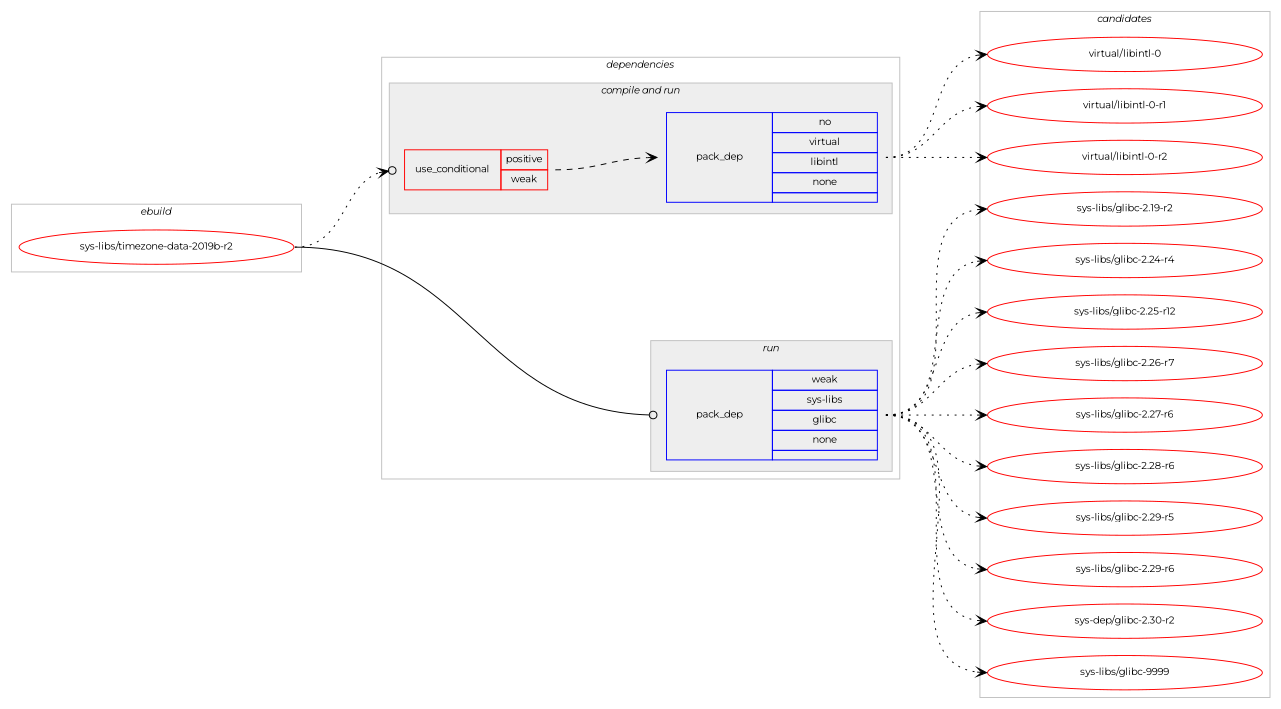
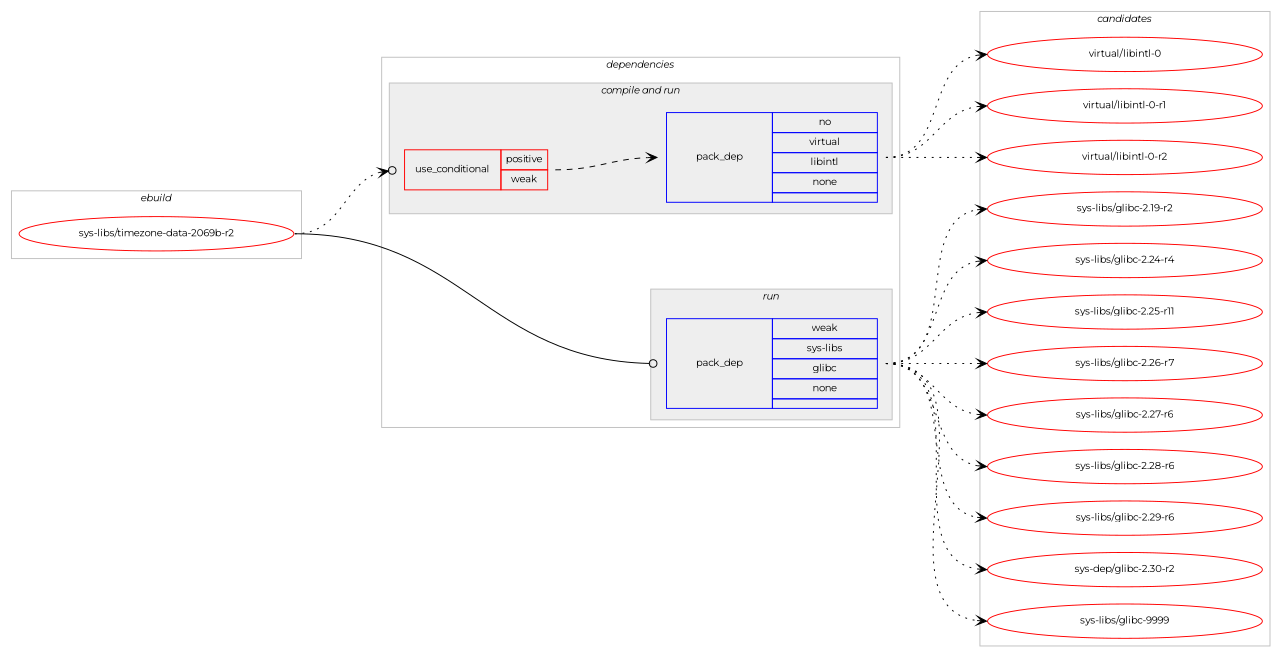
node "sys-libs/timezone-data-2019b-r2": label "sys-libs/timezone-data-2019b-r2" -> "sys-libs/timezone-data-2069b-r2"
node "sys-libs/glibc-2.25-r12": label "sys-libs/glibc-2.25-r12" -> "sys-libs/glibc-2.25-r11"
node "sys-libs/glibc-2.29-r5": removed
